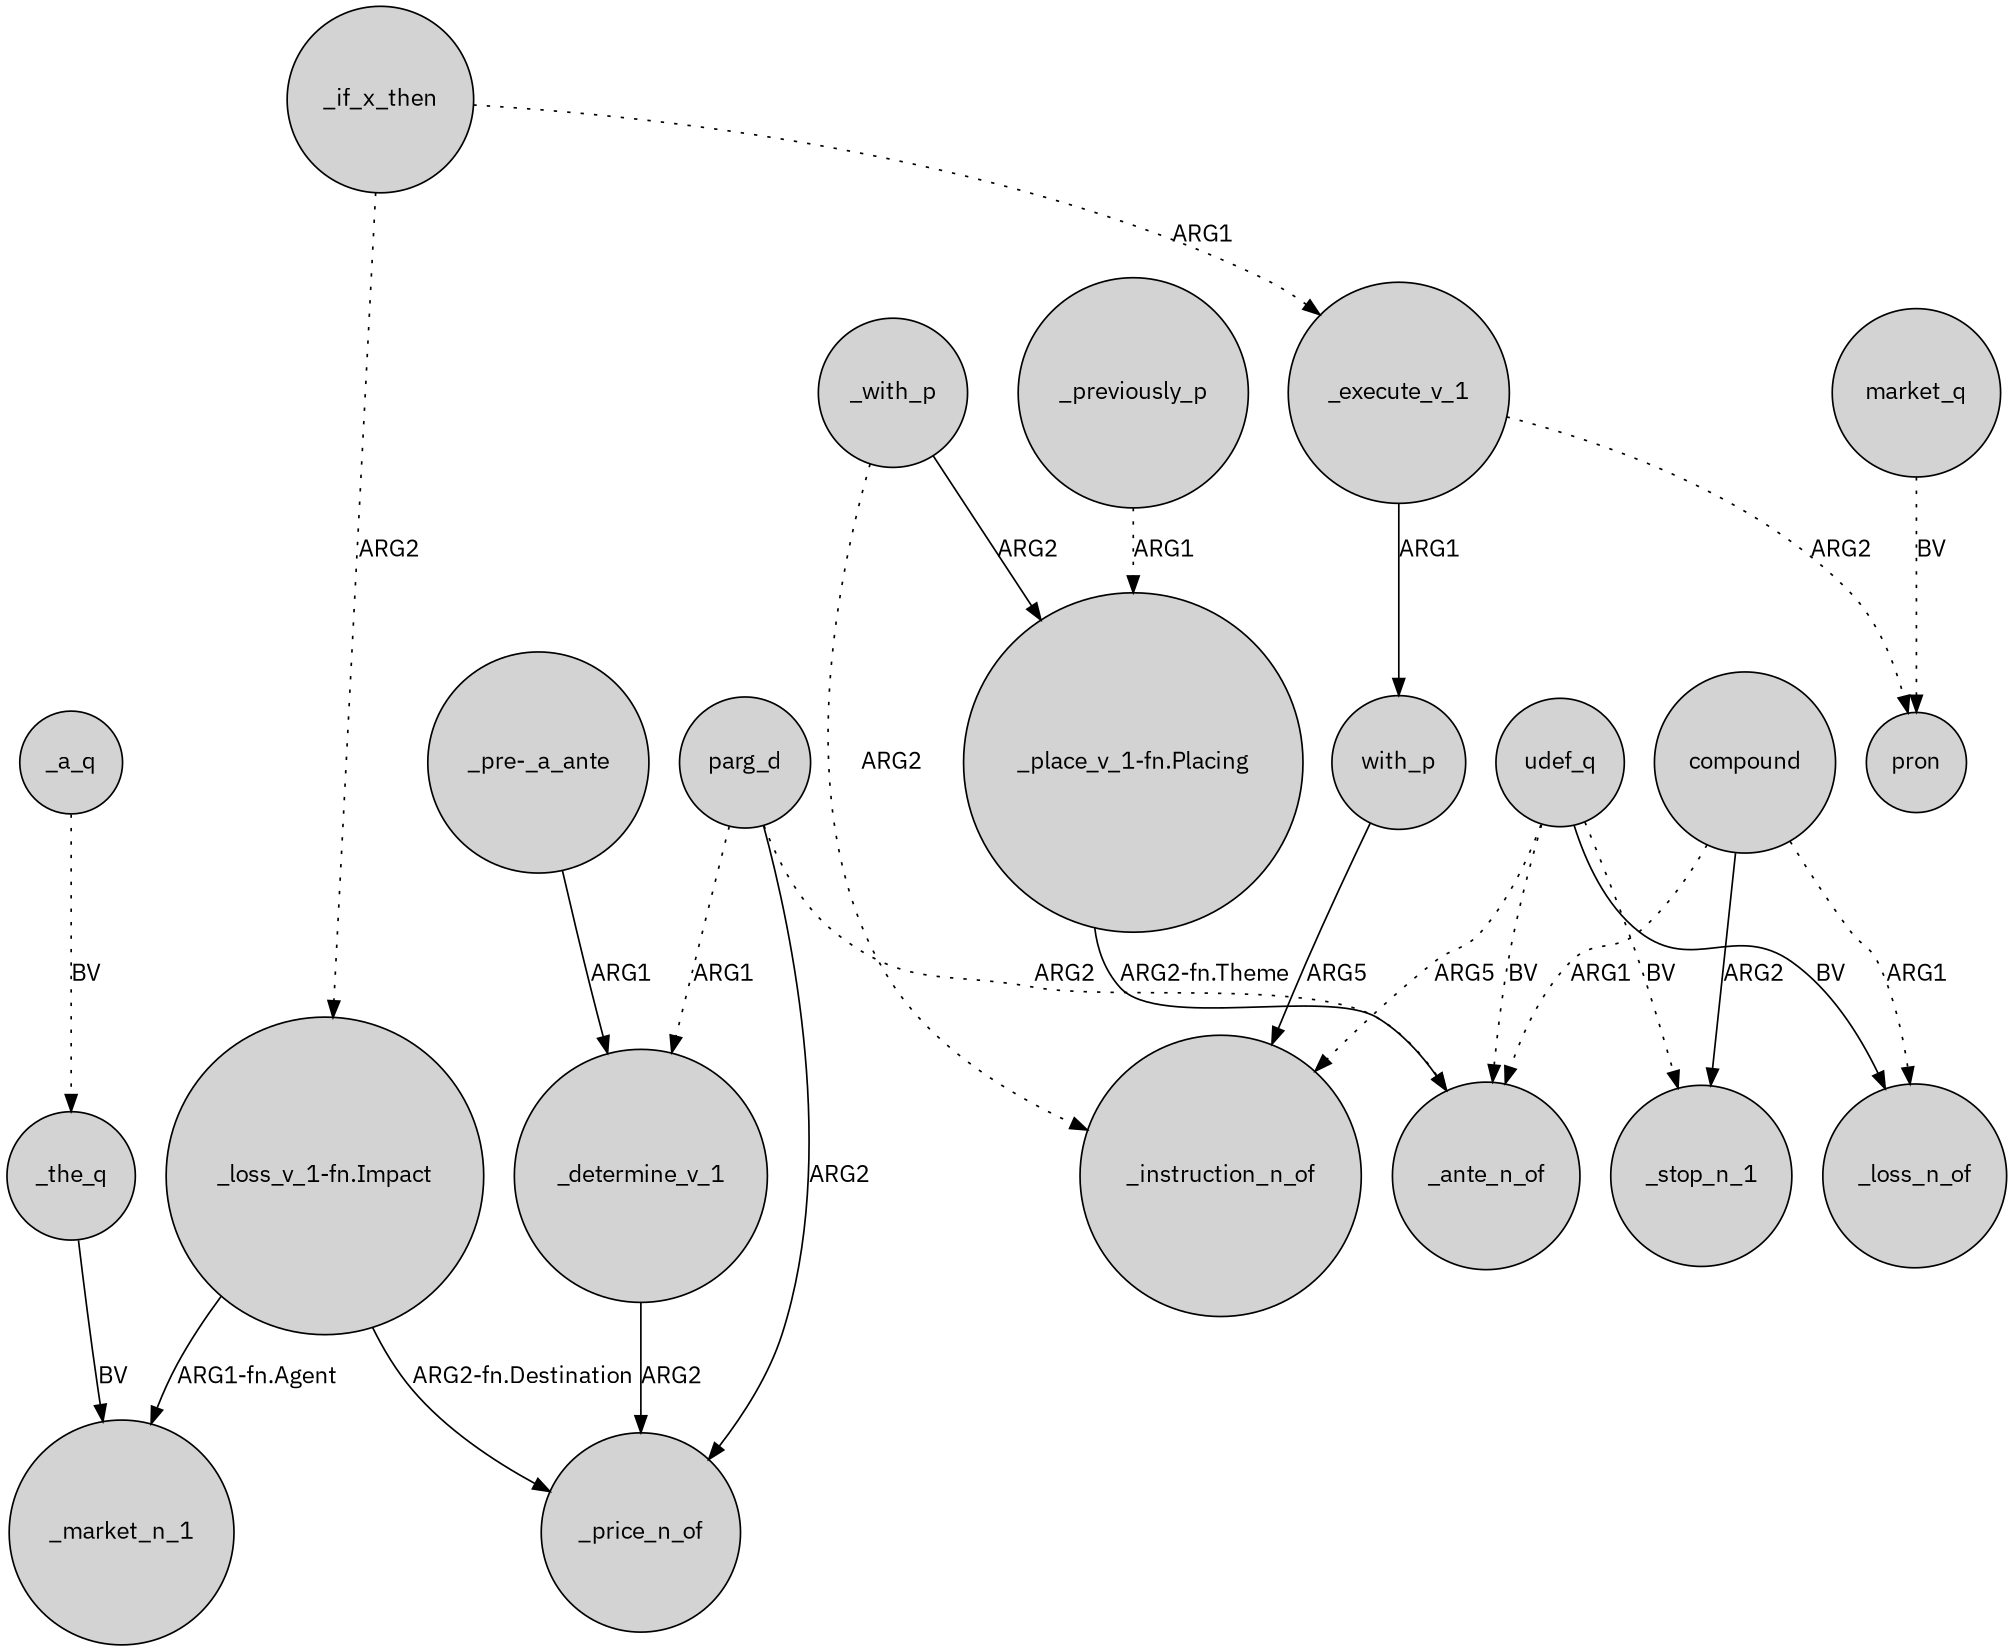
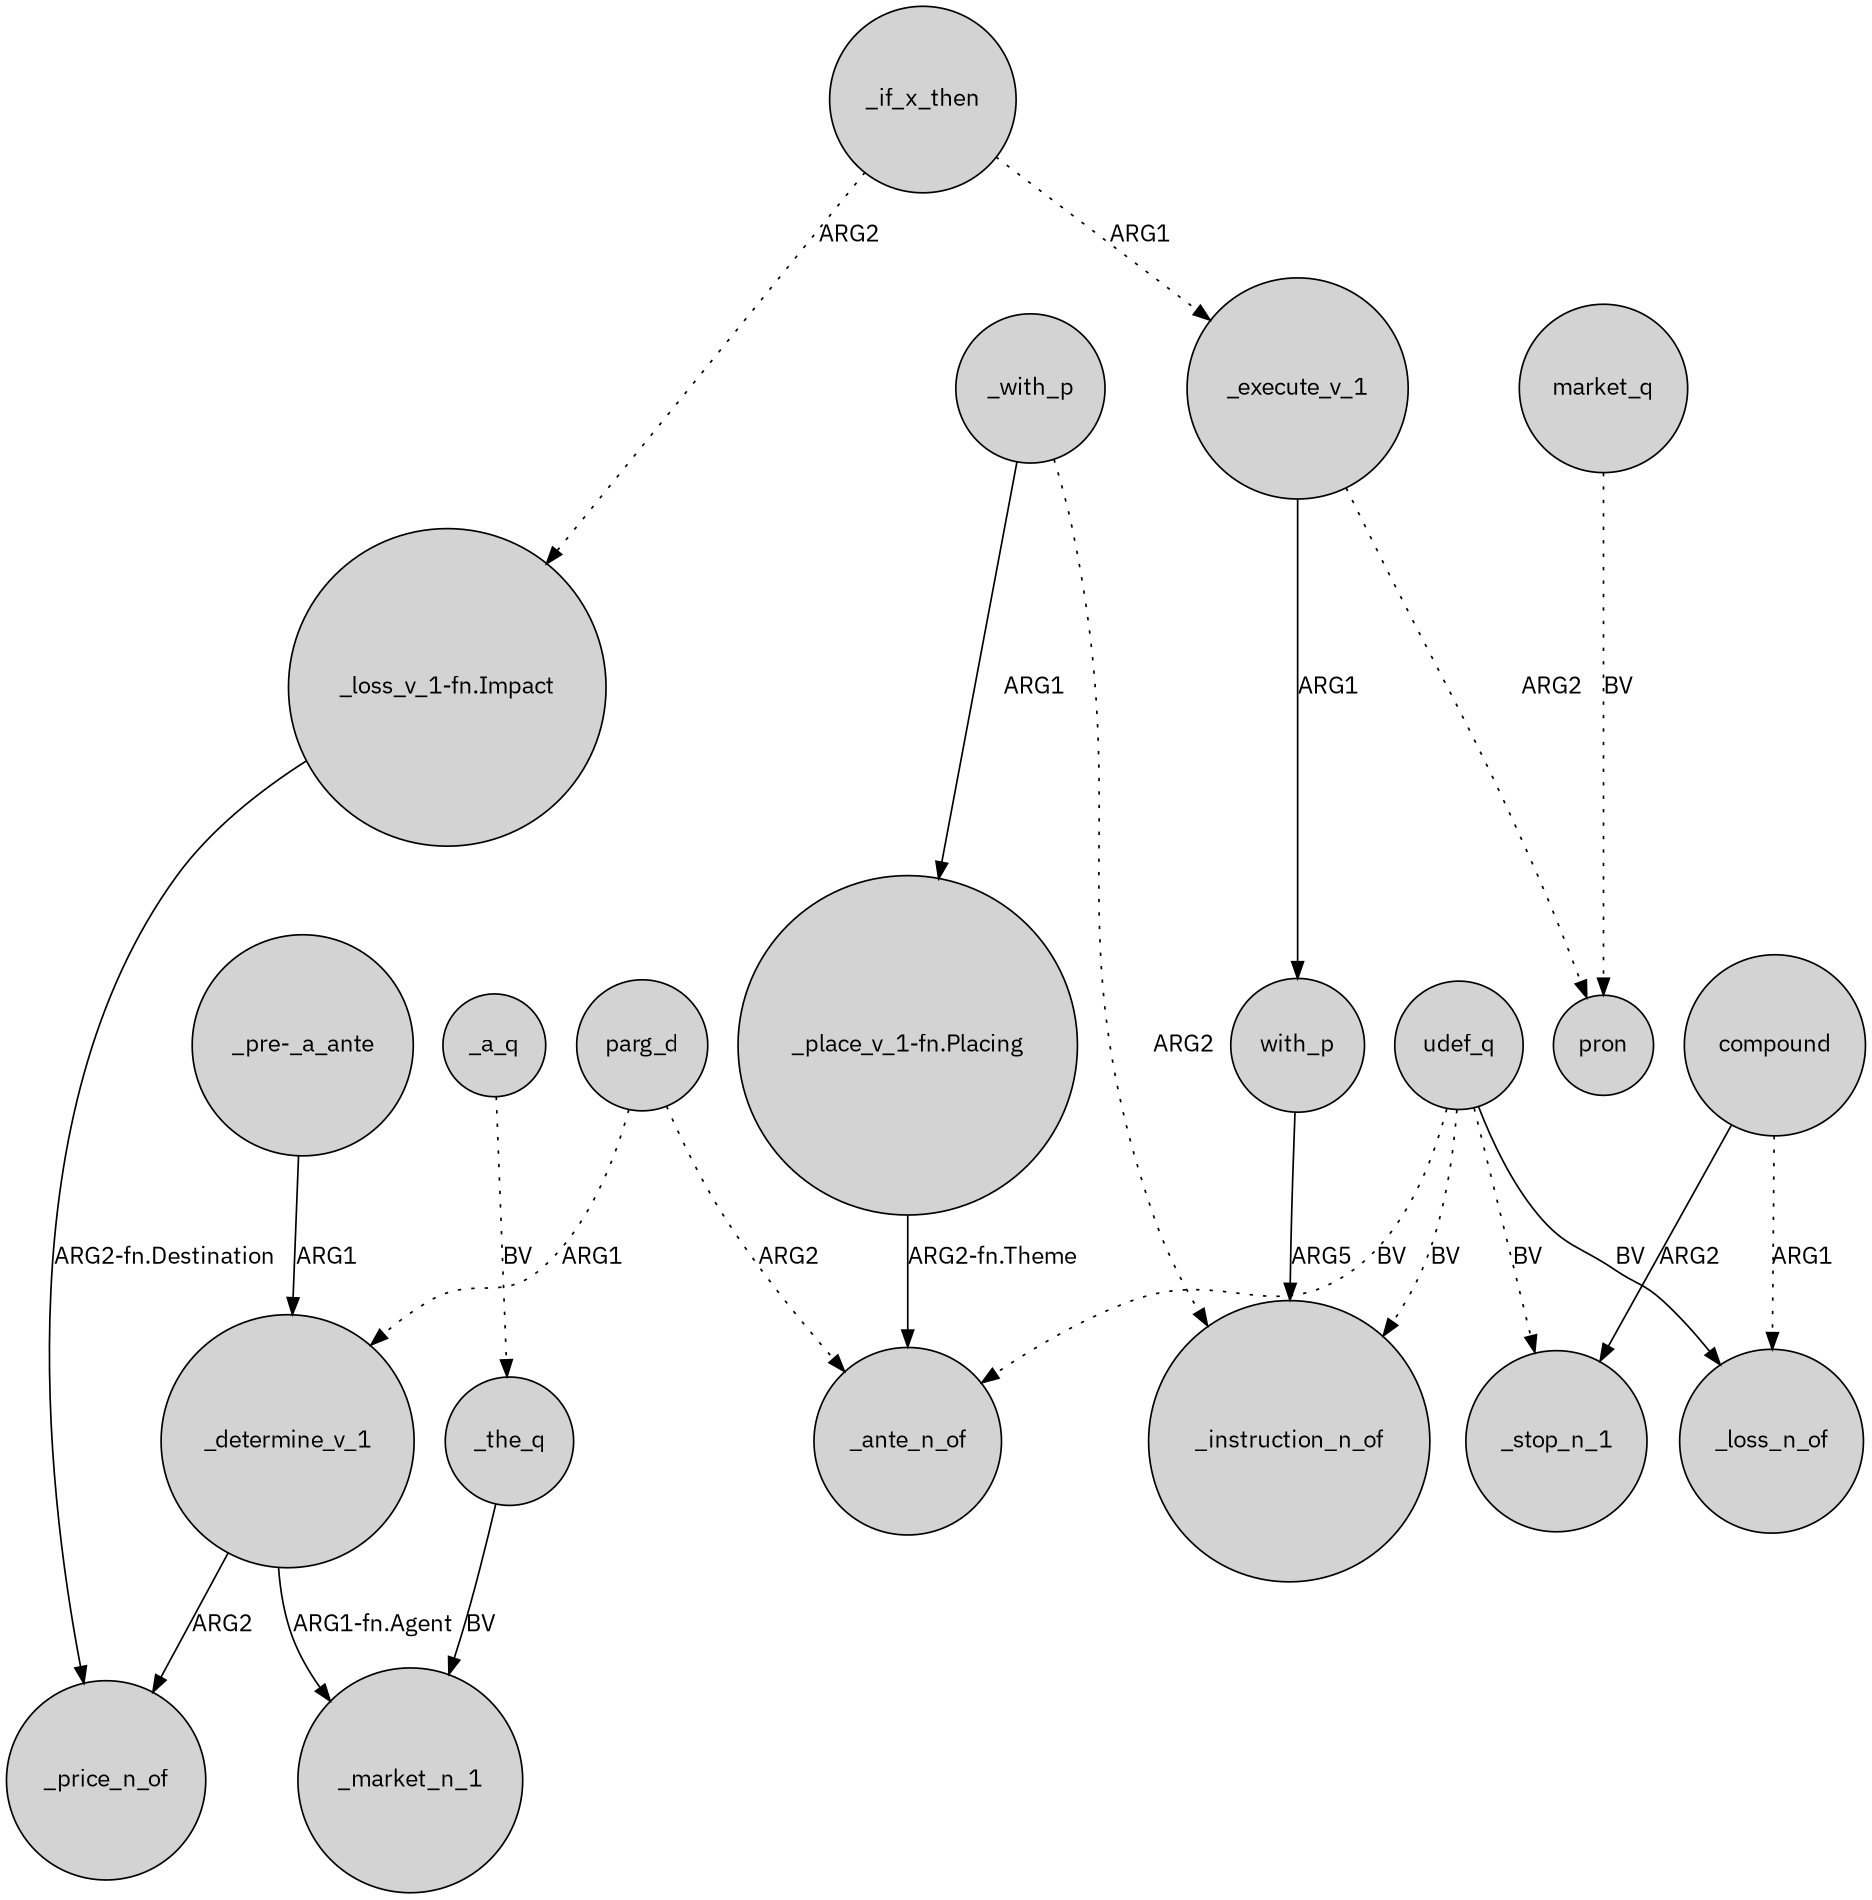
node "_previously_p": removed
edge "_with_p" -> "_place_v_1-fn.Placing": label "ARG2" -> "ARG1"
edge "compound" -> "_ante_n_of": removed, label "ARG1"
edge "udef_q" -> "_instruction_n_of": label "ARG5" -> "BV"
edge "parg_d" -> "_price_n_of": removed, label "ARG2"
edge "_loss_v_1-fn.Impact" -> "_market_n_1": now "_determine_v_1" -> "_market_n_1"
